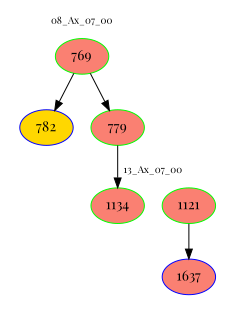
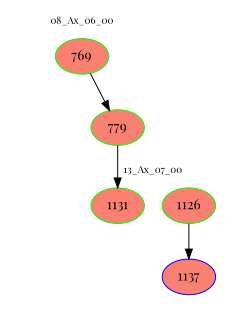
cluster "08_Ax_07_00": label "08_Ax_07_00" -> "08_Ax_06_00"
node "782": removed
node "1134": label "1134" -> "1131"
node "1121": label "1121" -> "1126"
node "1637": label "1637" -> "1137"
